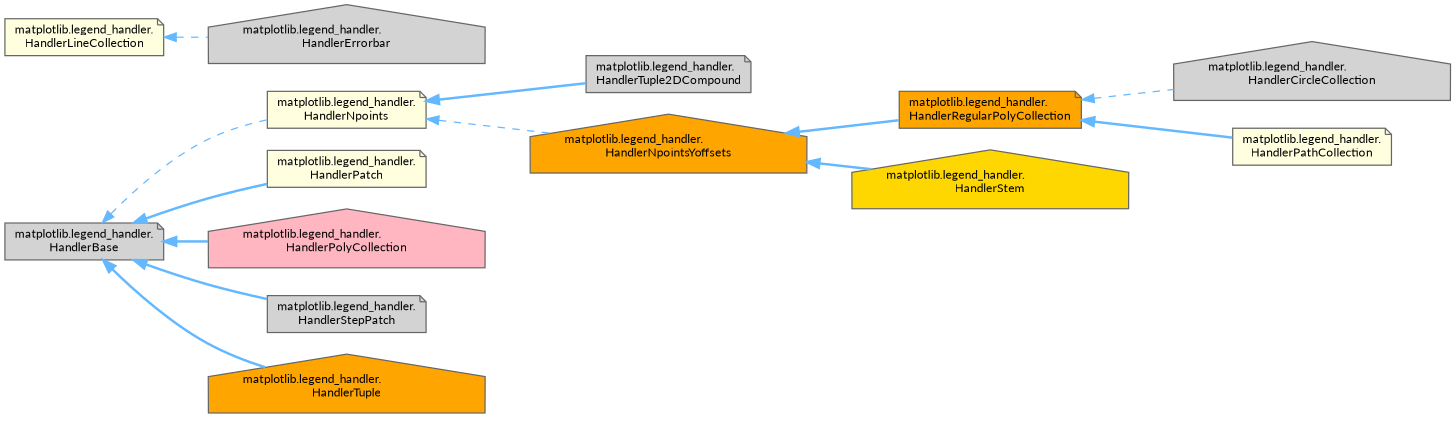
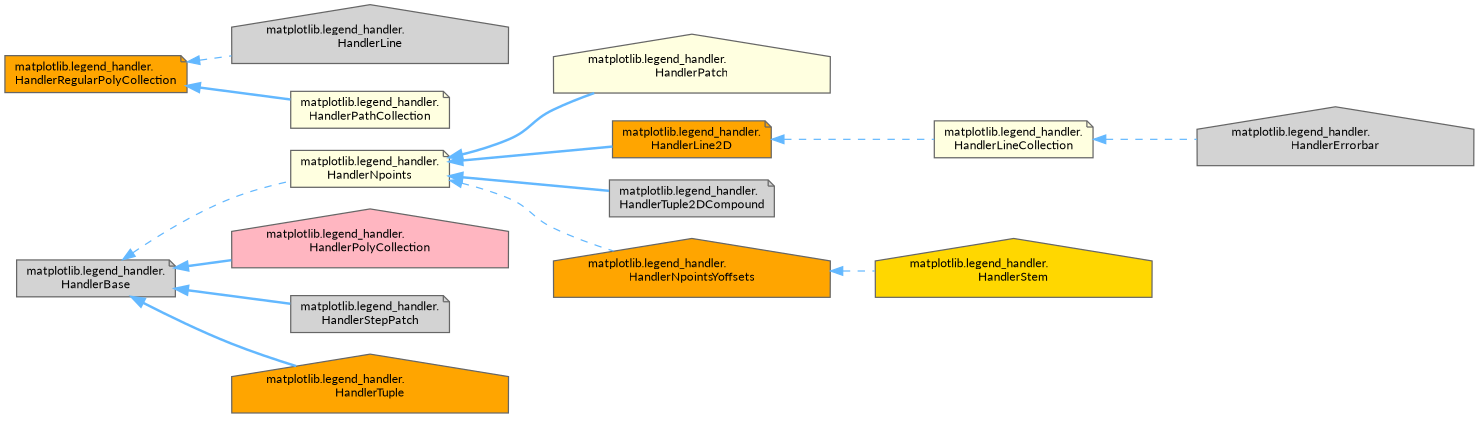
node "matplotlib.legend_handler. HandlerCircleCollection": label "matplotlib.legend_handler. HandlerCircleCollection" -> "matplotlib.legend_handler. HandlerLine"
edge "matplotlib.legend_handler. HandlerRegularPolyCollection" -> "matplotlib.legend_handler. HandlerNpointsYoffsets": removed
node "matplotlib.legend_handler. HandlerLine2D": added
edge "matplotlib.legend_handler. HandlerStem" -> "matplotlib.legend_handler. HandlerNpointsYoffsets": style bold -> dashed
node "matplotlib.legend_handler. HandlerPatch": shape note -> house
edge "matplotlib.legend_handler. HandlerPatch" -> "matplotlib.legend_handler. HandlerBase": now "matplotlib.legend_handler. HandlerPatch" -> "matplotlib.legend_handler. HandlerNpoints"
